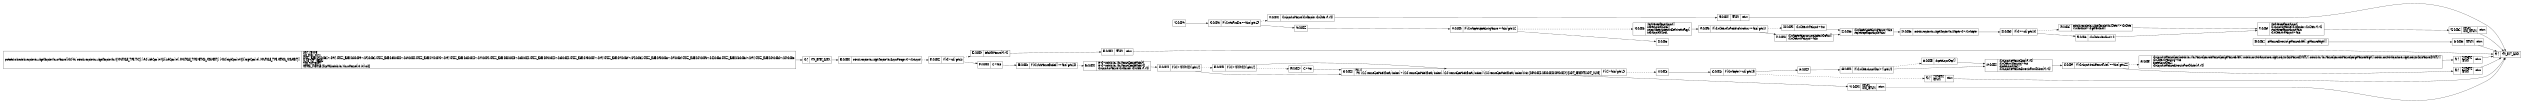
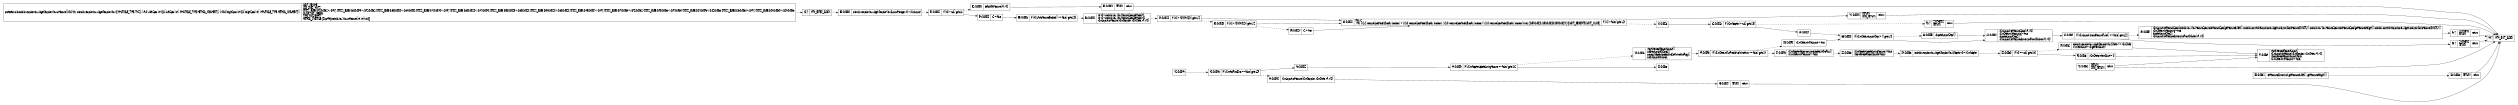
edge "80: 0x0098" -> "82: 0x00a6": now "80: 0x0098" -> "65: 0x0033"
edge "91: 0x00cf" -> "92: 0x00e2": reversed
